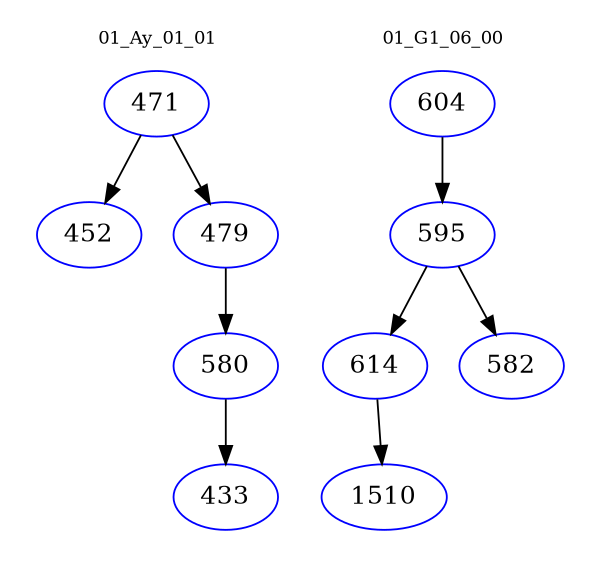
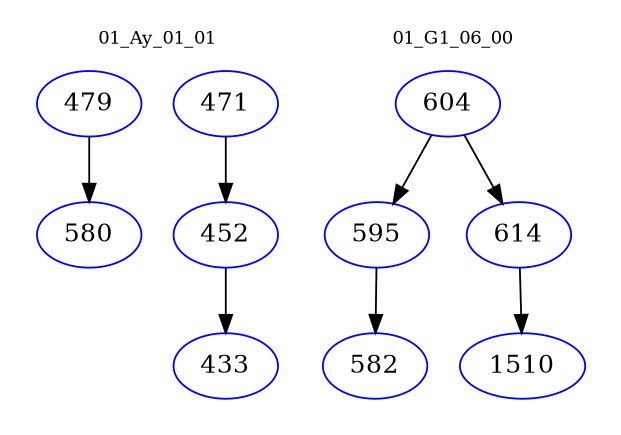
edge "471" -> "479": removed
edge "595" -> "614": now "604" -> "614"
edge "580" -> "433": now "452" -> "433"
